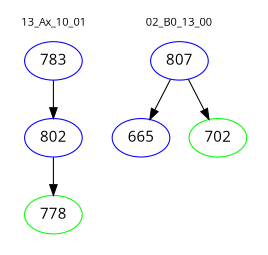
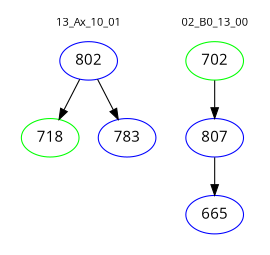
edge "783" -> "802": reversed
edge "807" -> "702": reversed
node "778": label "778" -> "718"
